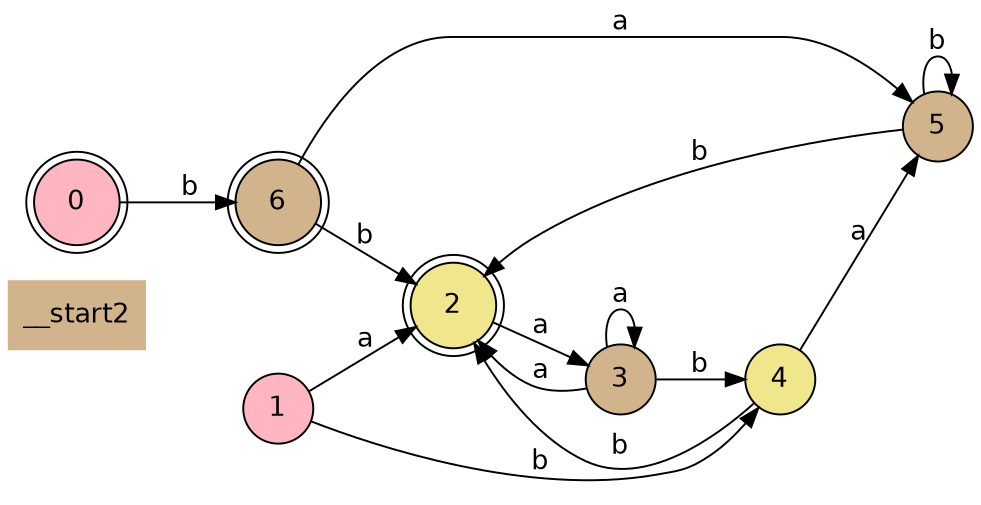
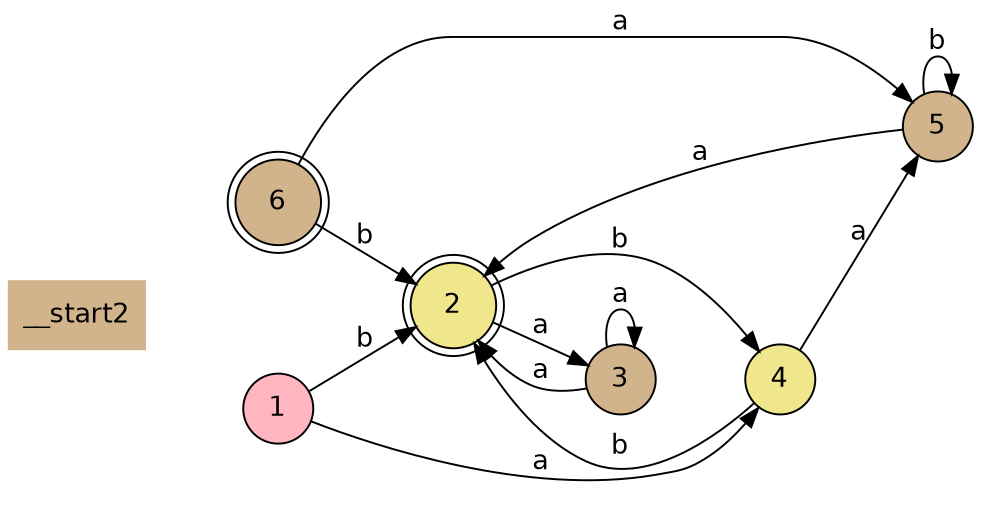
edge "5" -> "2": label "b" -> "a"
node "0": removed
edge "1" -> "2": label "a" -> "b"
edge "3" -> "4": now "2" -> "4"
edge "1" -> "4": label "b" -> "a"
